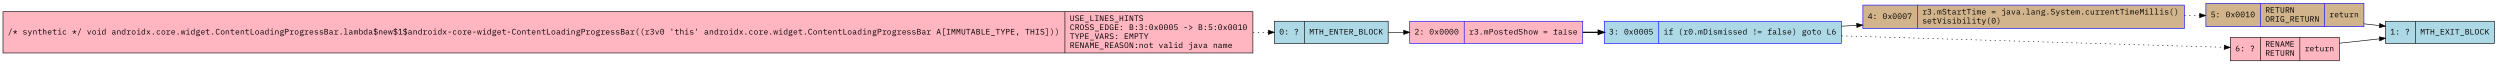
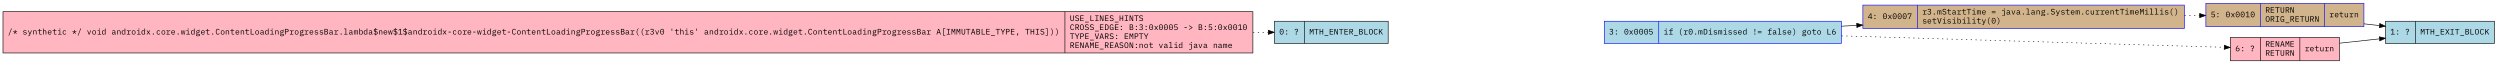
node "2: 0x0000": removed
